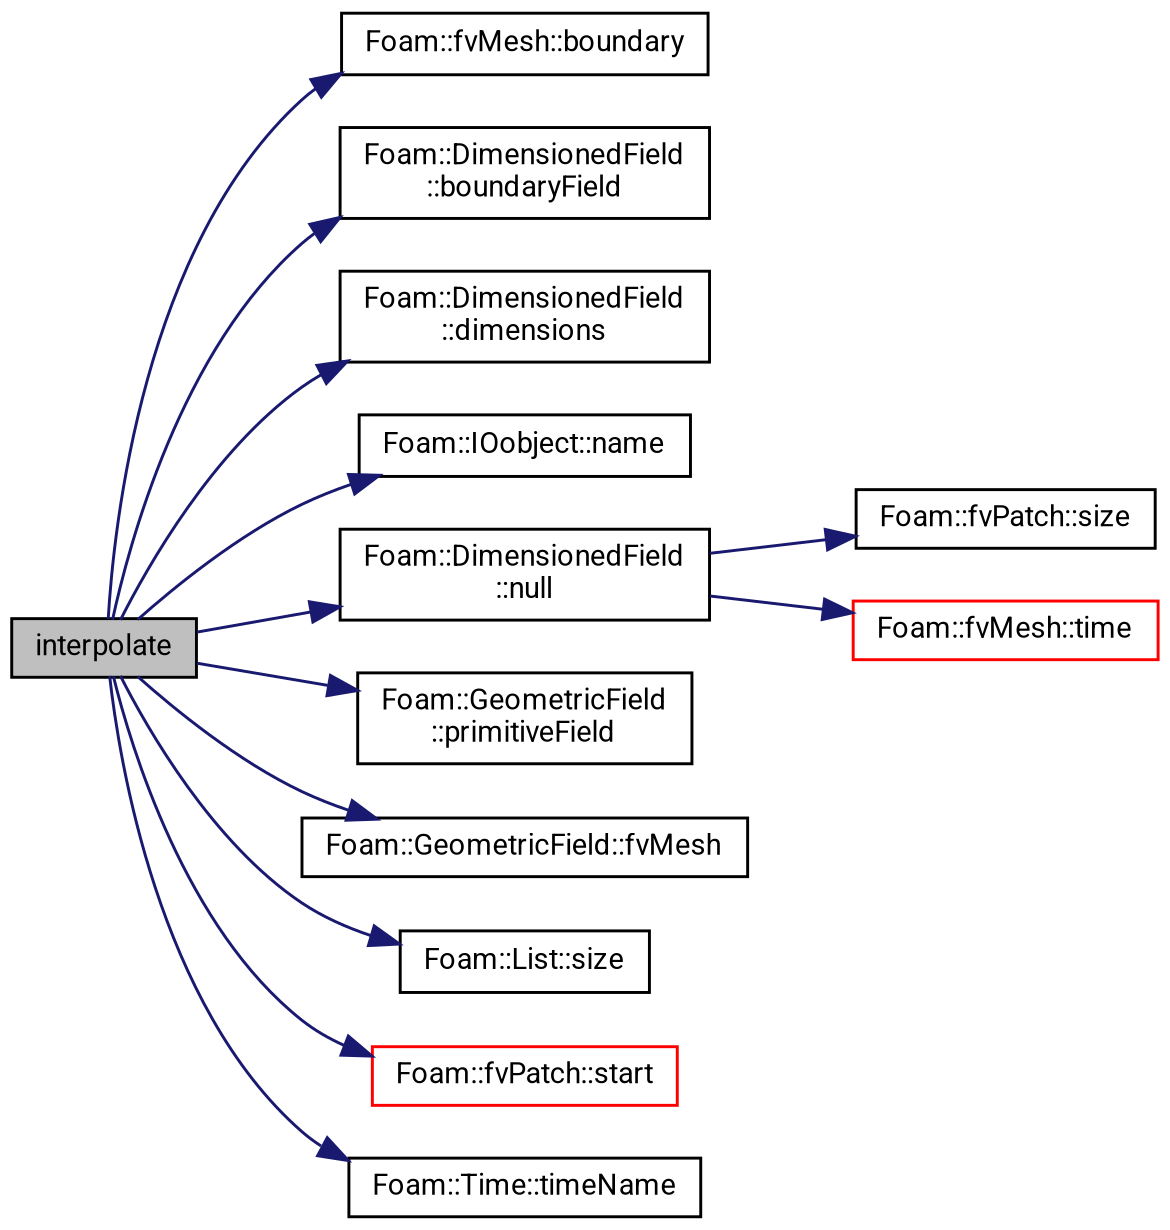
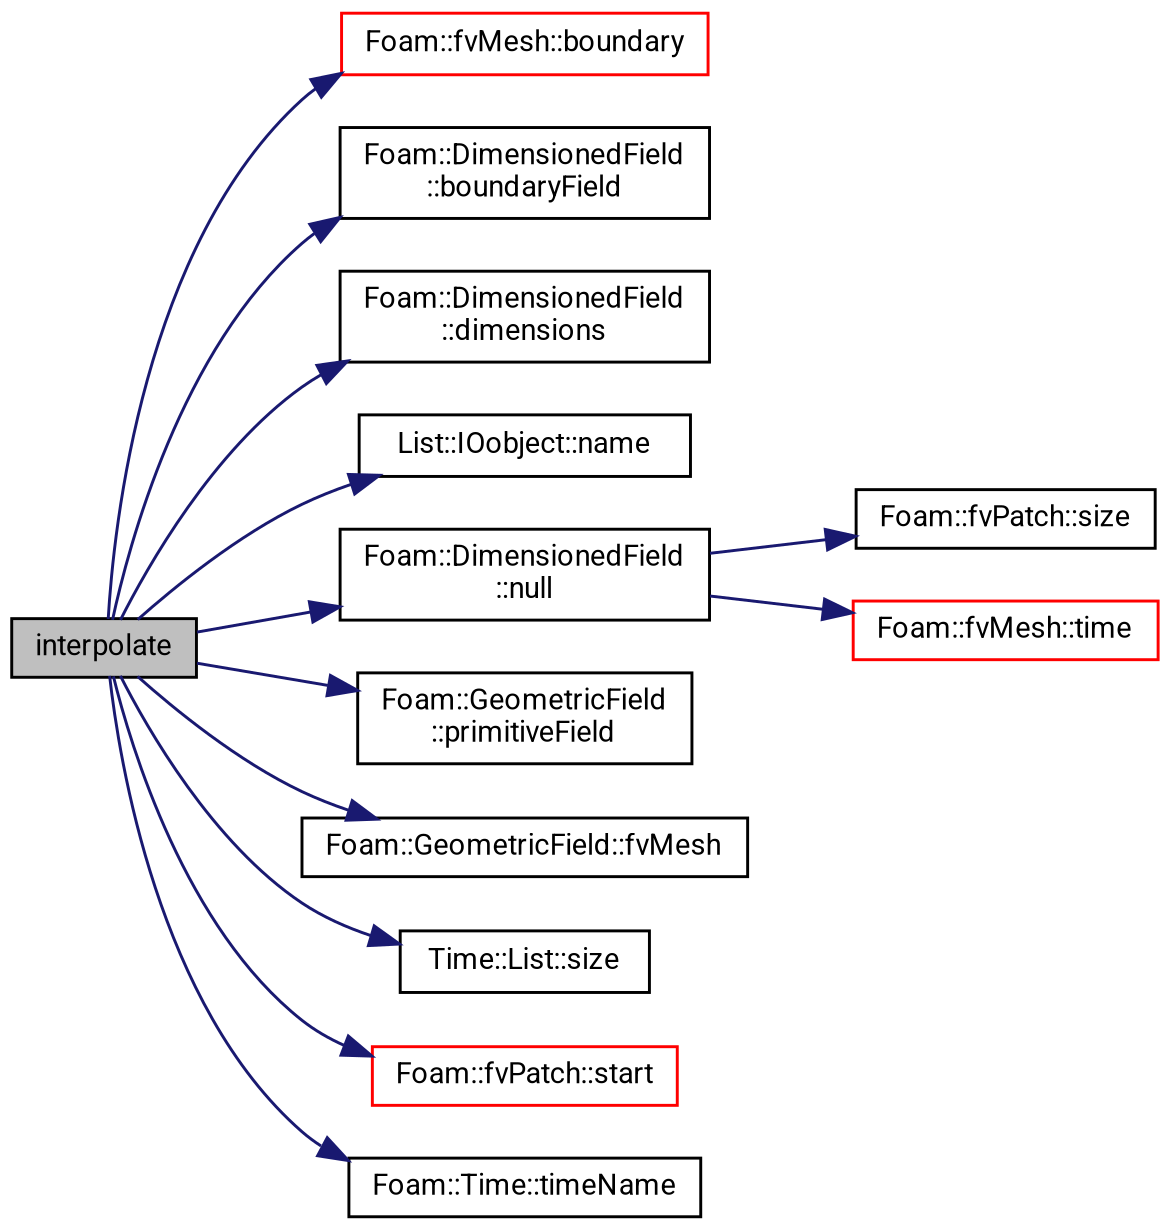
node "Foam::fvMesh::boundary": color black -> red
node "Foam::IOobject::name": label "Foam::IOobject::name" -> "List::IOobject::name"
node "Foam::List::size": label "Foam::List::size" -> "Time::List::size"
